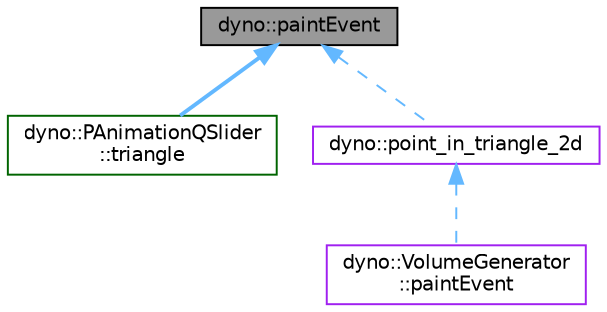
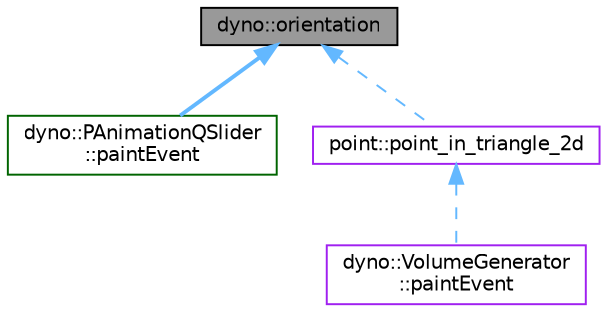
node "dyno::paintEvent": label "dyno::paintEvent" -> "dyno::orientation"
node "dyno::PAnimationQSlider ::triangle": label "dyno::PAnimationQSlider ::triangle" -> "dyno::PAnimationQSlider ::paintEvent"
node "dyno::point_in_triangle_2d": label "dyno::point_in_triangle_2d" -> "point::point_in_triangle_2d"
